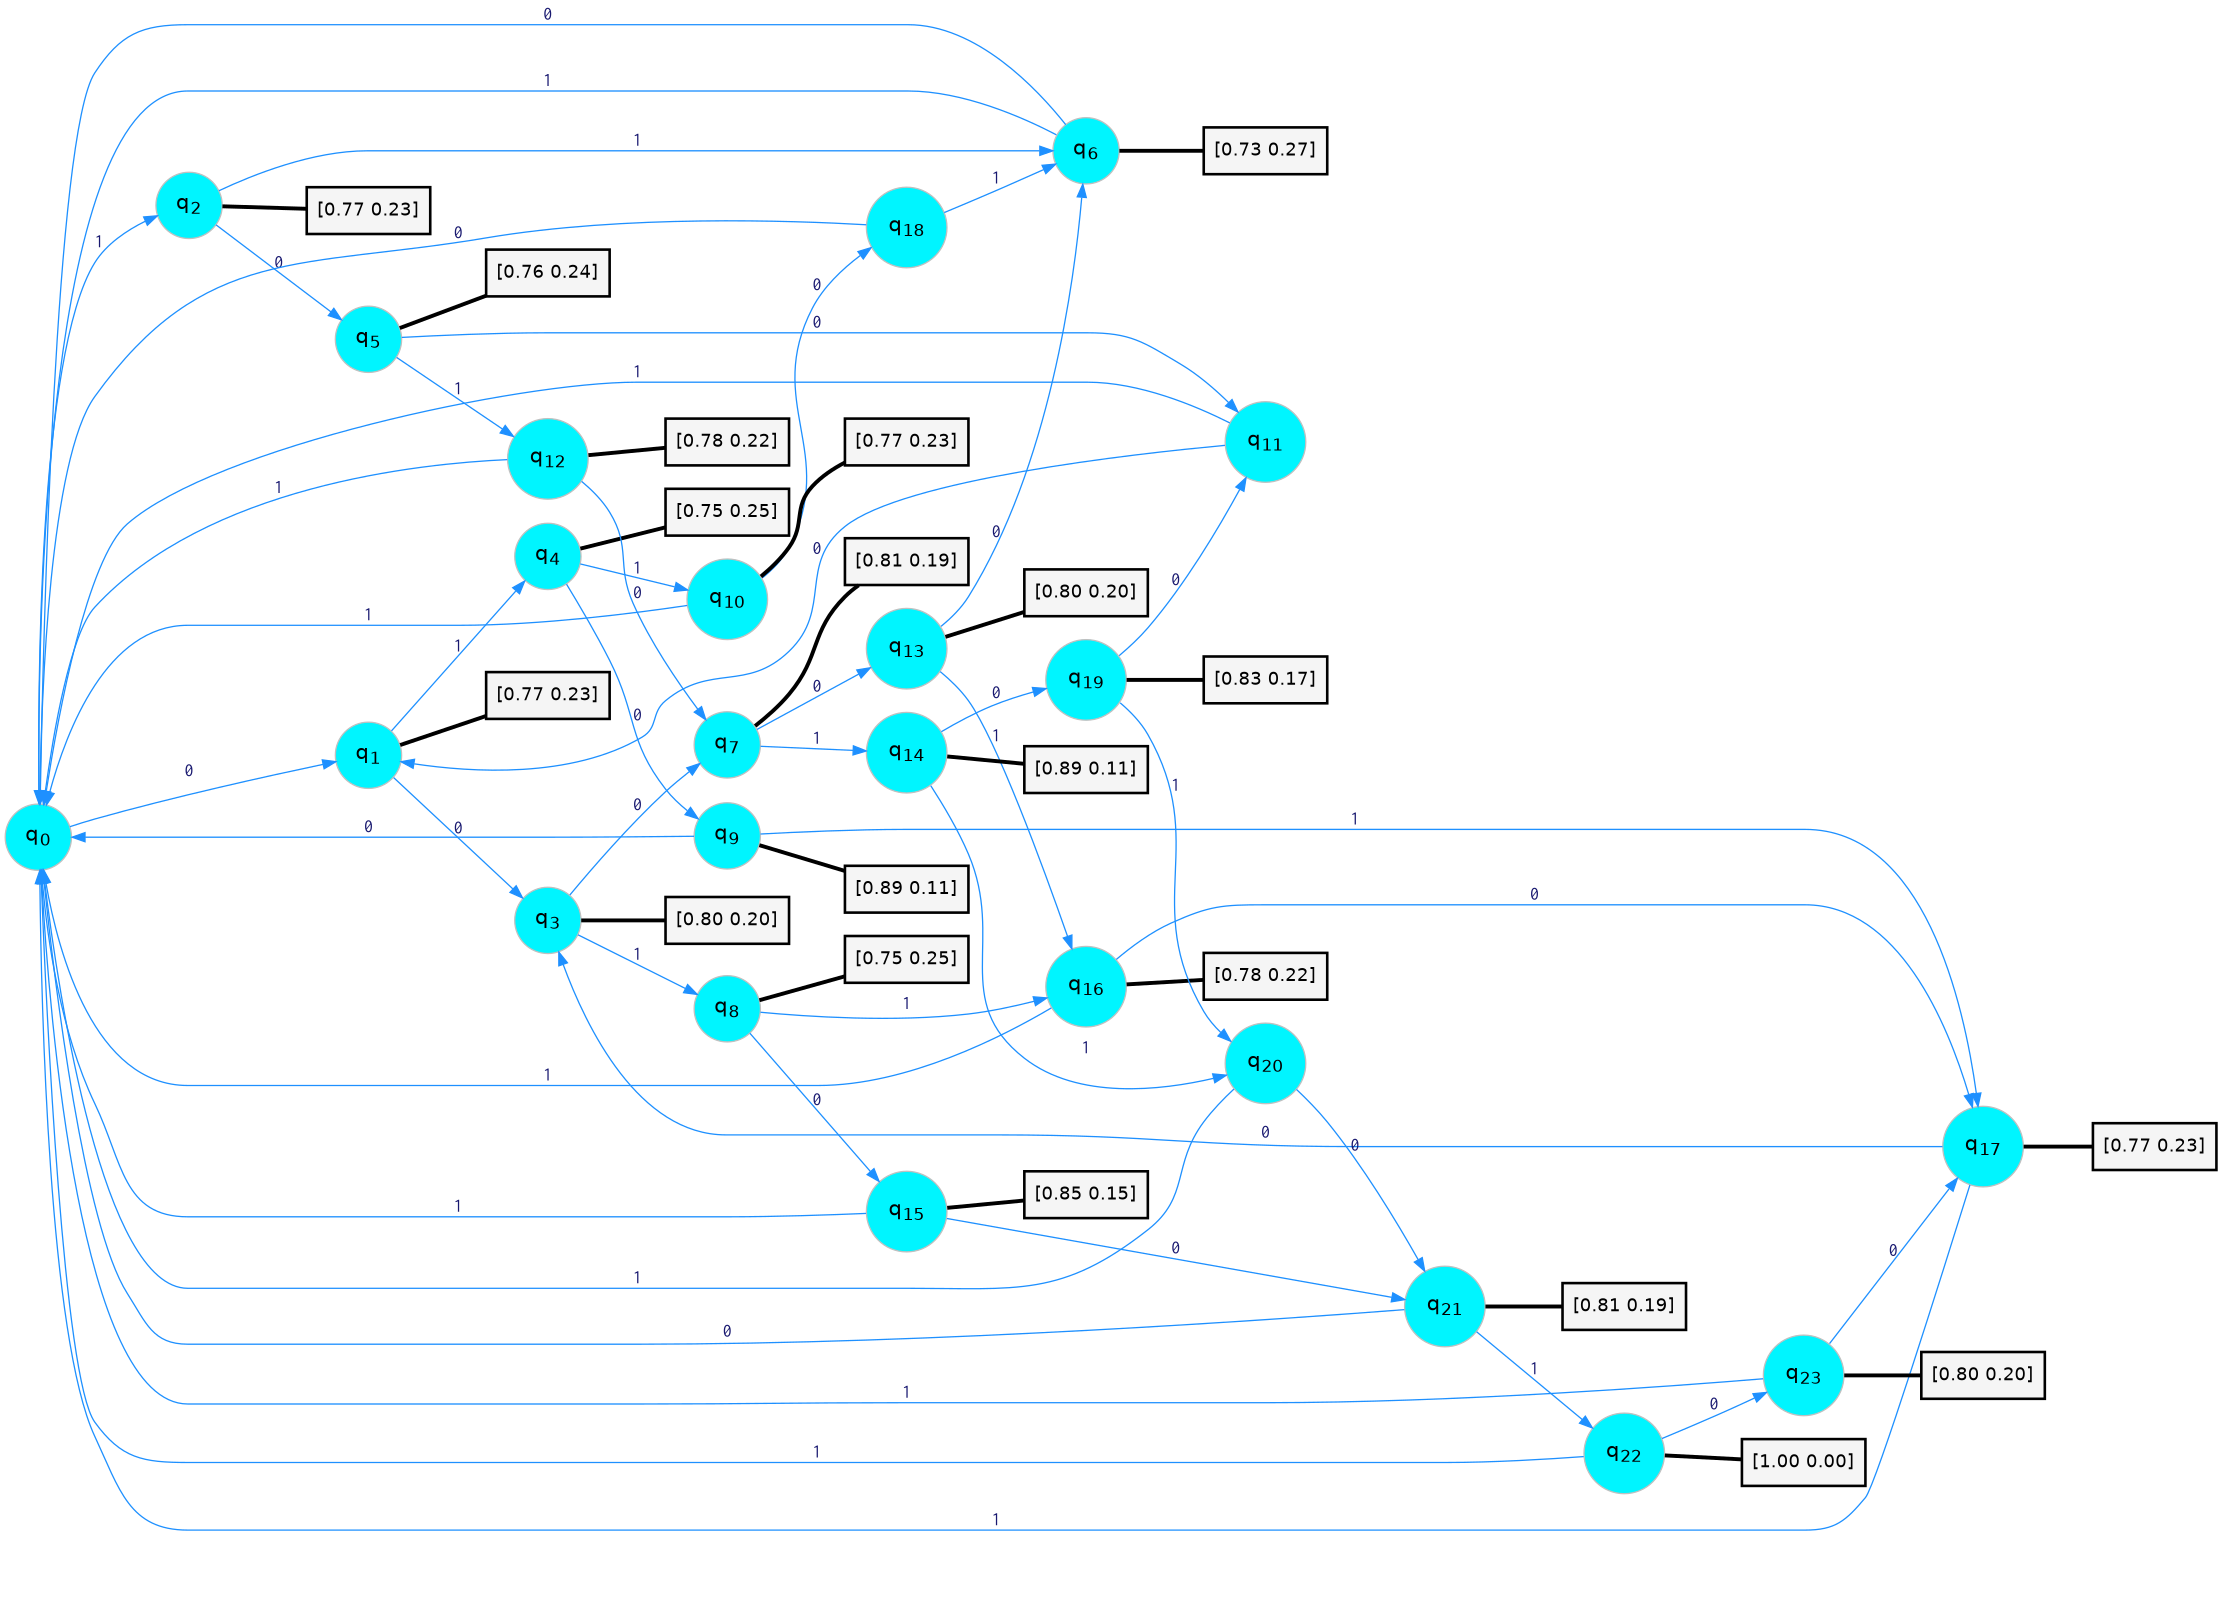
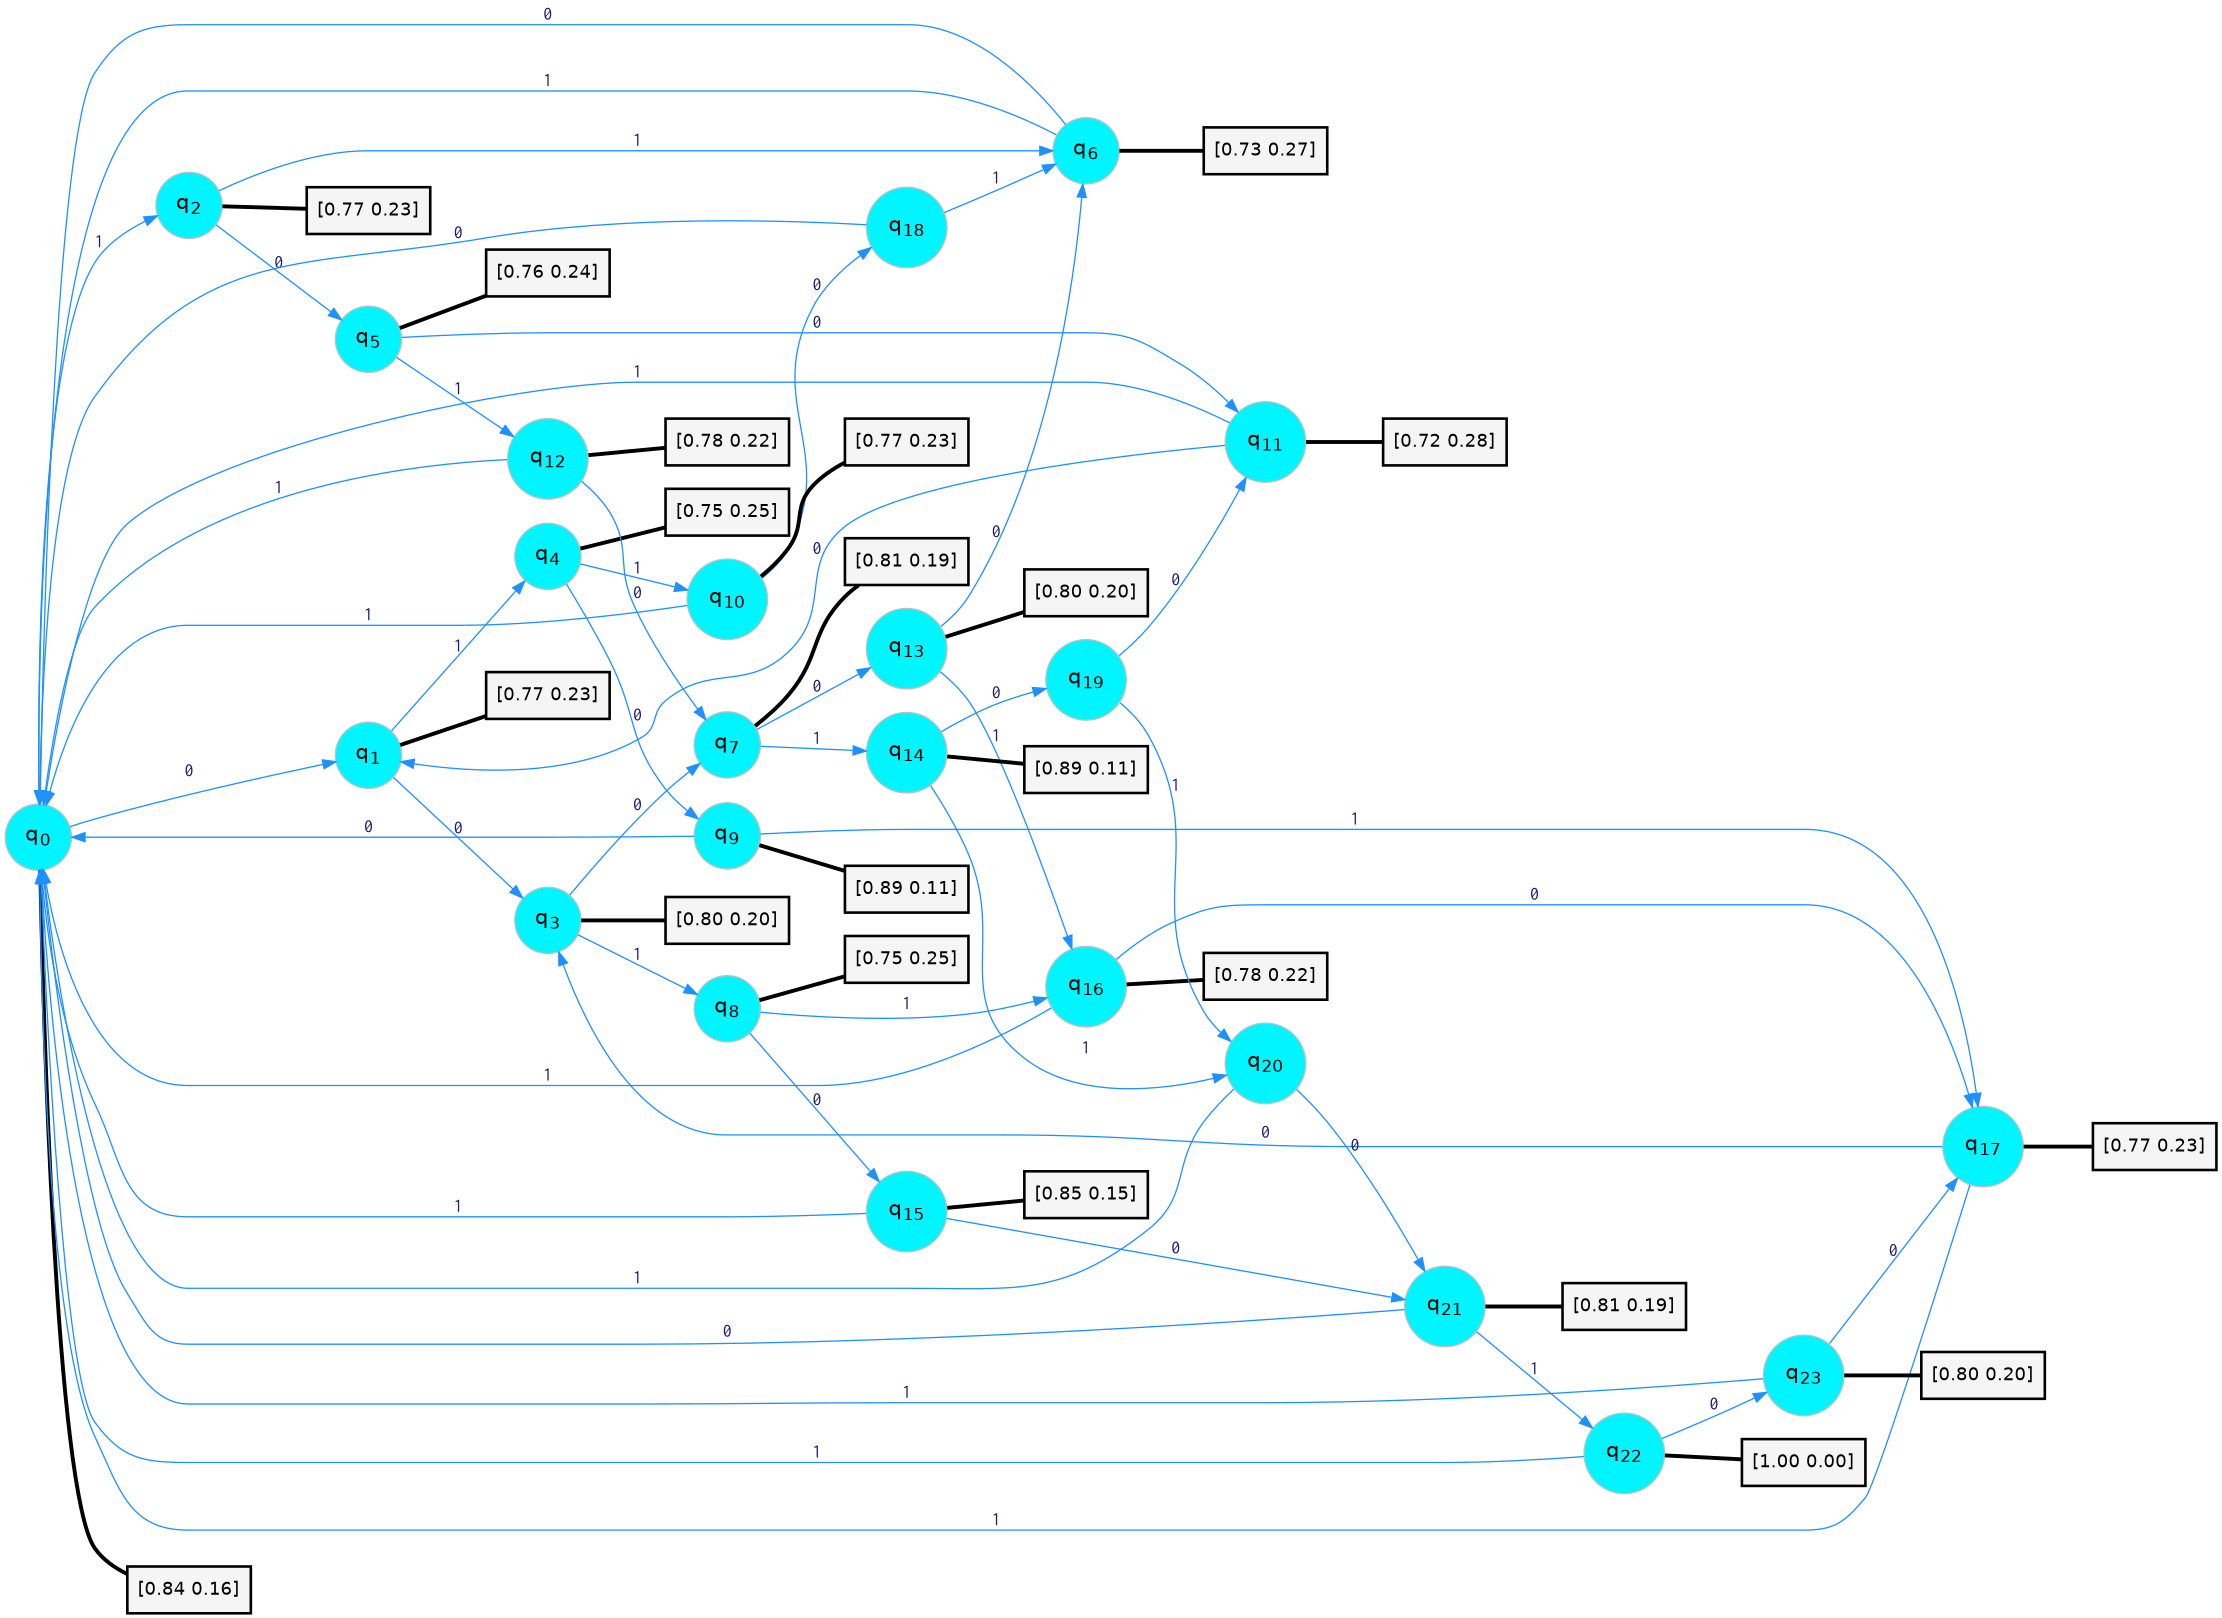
node "[0.72 0.28]": added
node "[0.83 0.17]": removed
node "[0.84 0.16]": added
